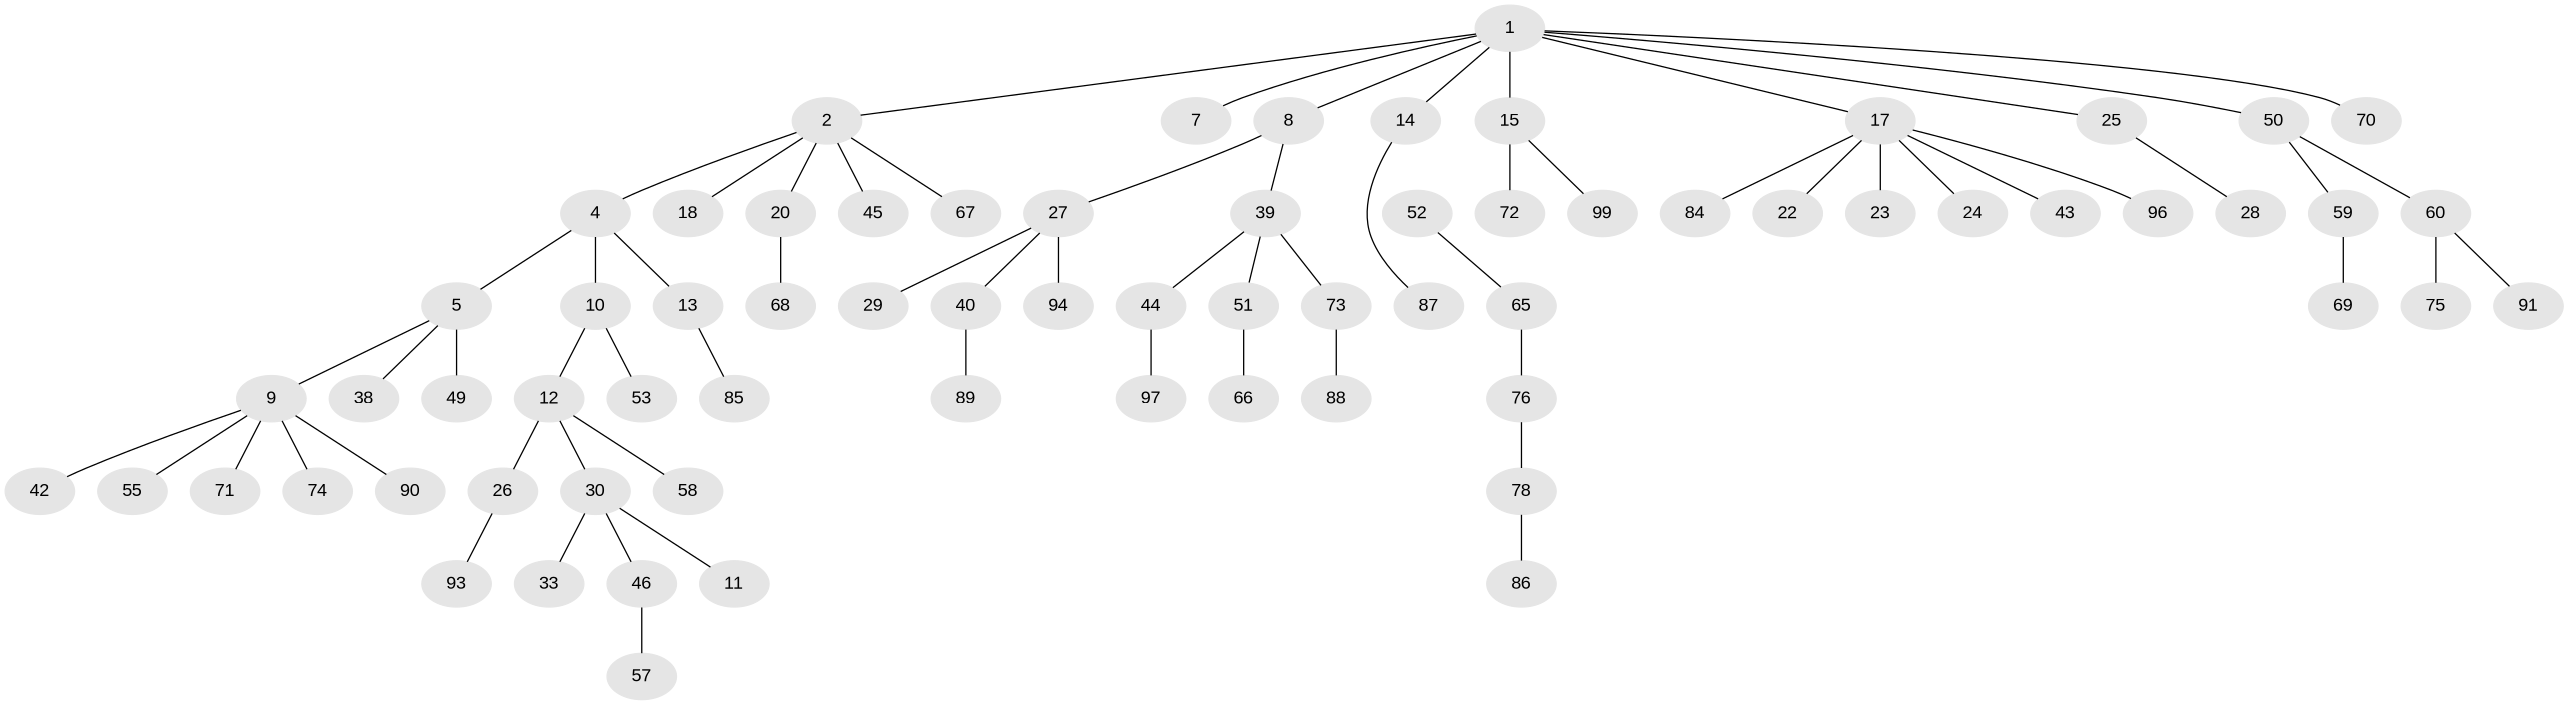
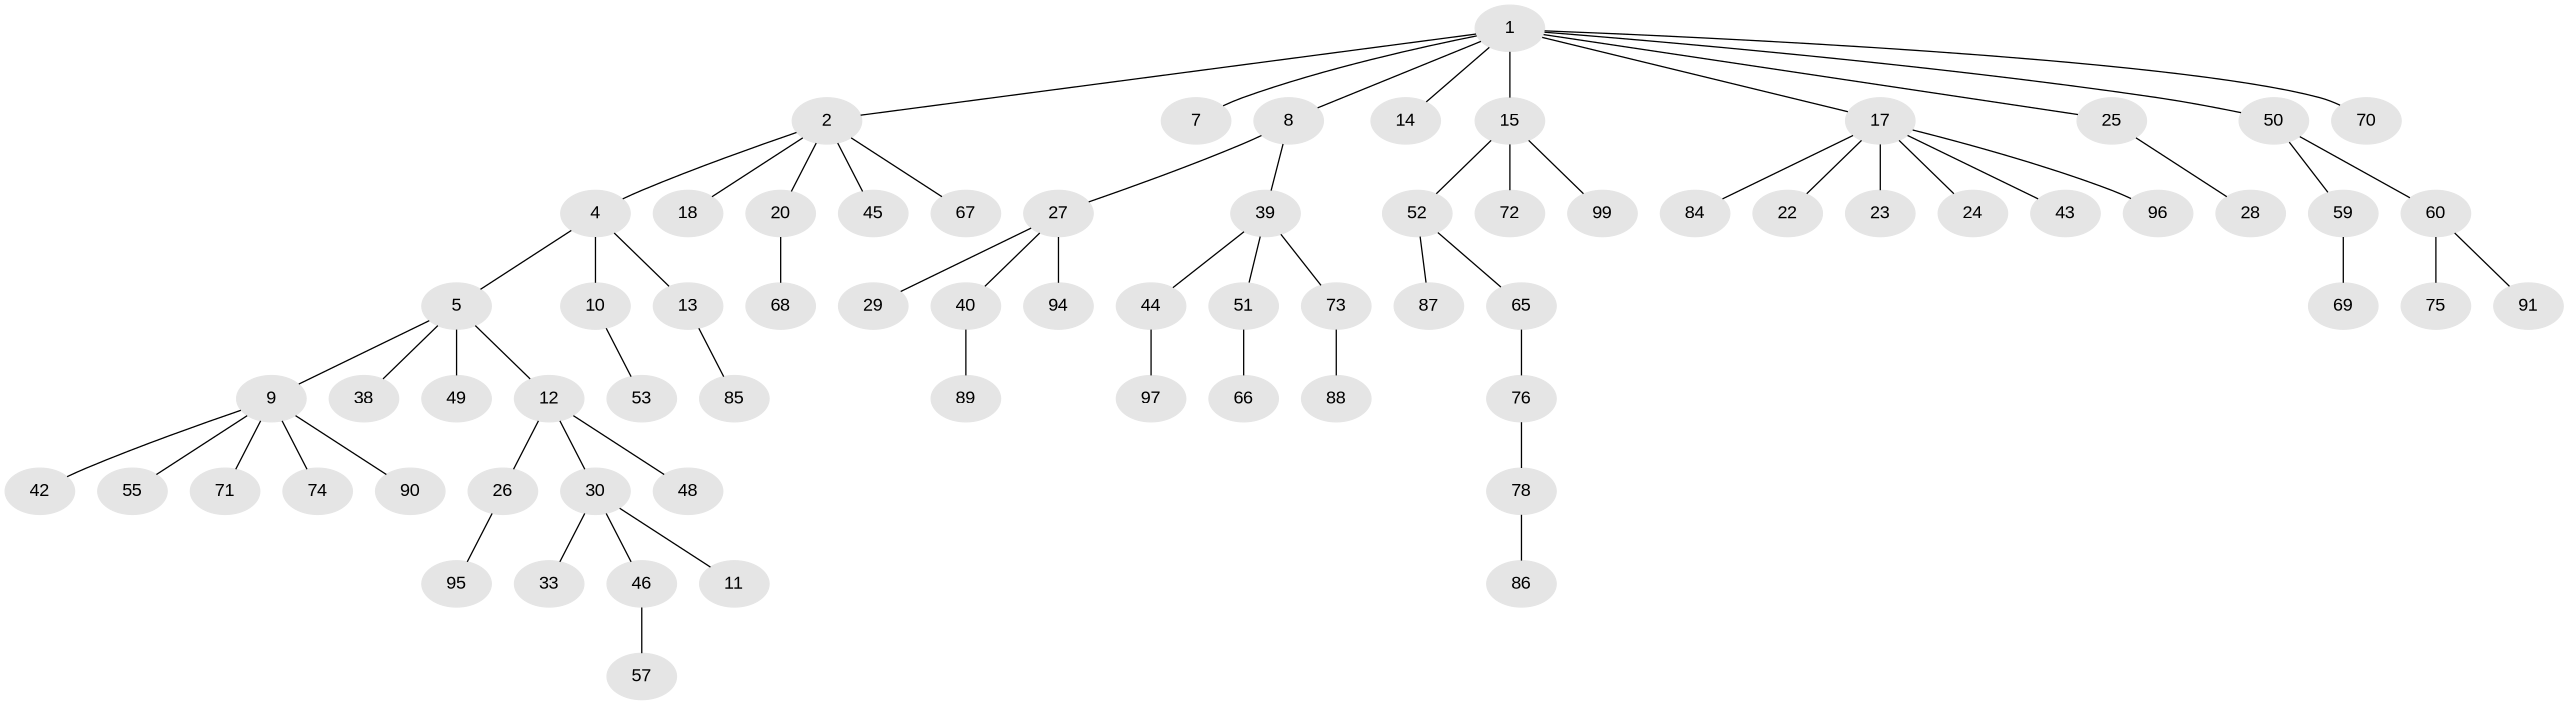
edge "15" -- "52": added
edge "14" -- "87": now "52" -- "87"
edge "10" -- "12": now "5" -- "12"
node "58": label "58" -> "48"
node "93": label "93" -> "95"
